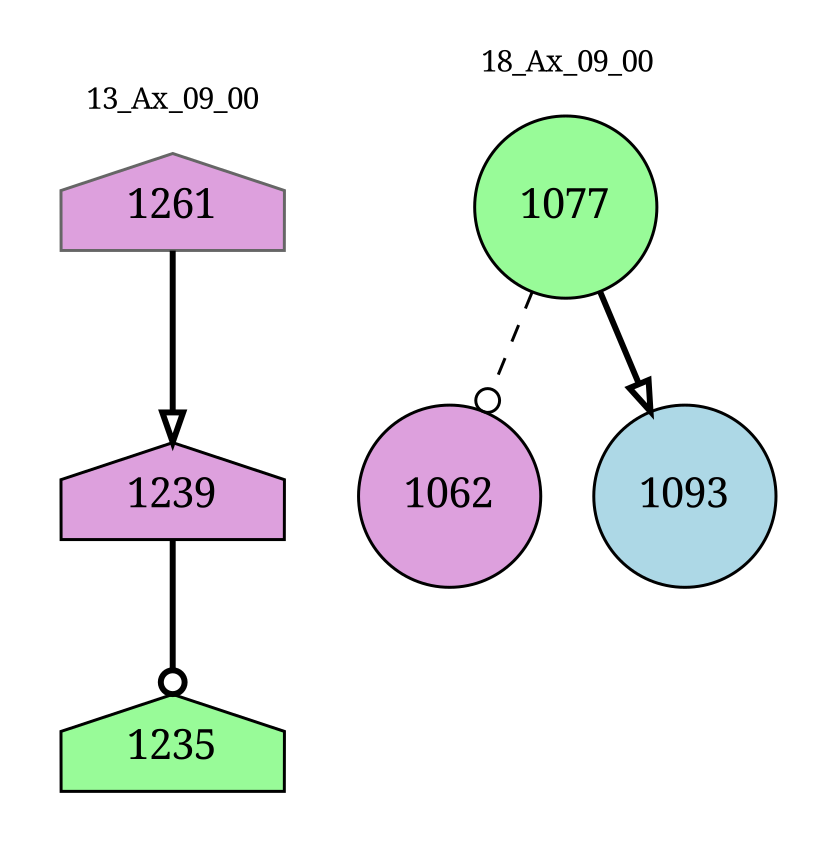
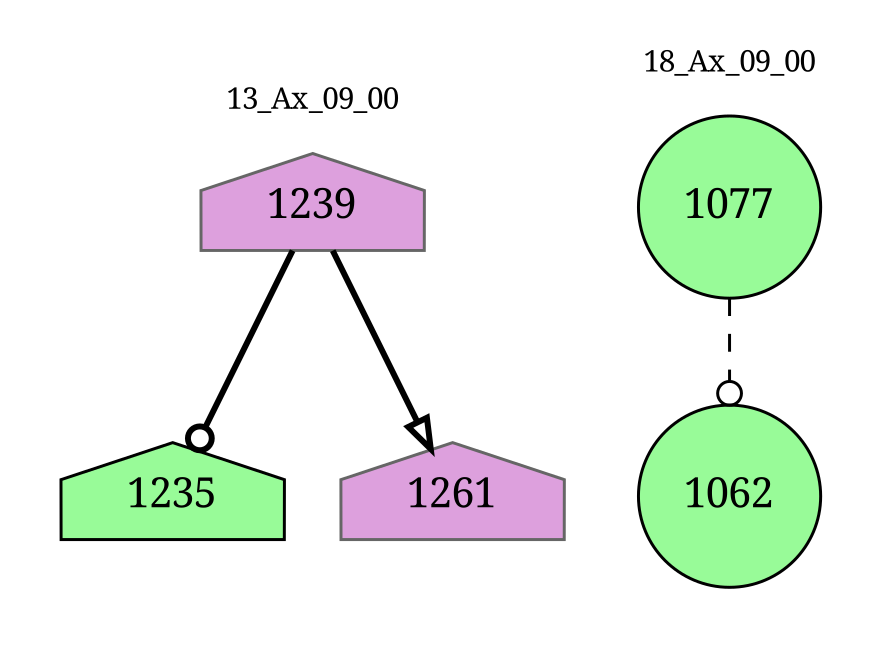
edge "1261" -> "1239": reversed
node "1239": color black -> gray40
node "1062": fillcolor plum -> palegreen
node "1093": removed
